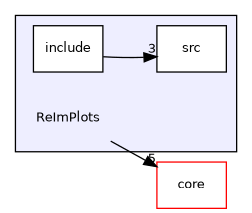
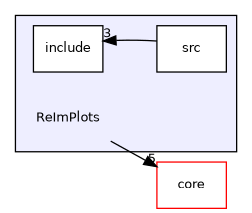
edge "include" -> "src": reversed
